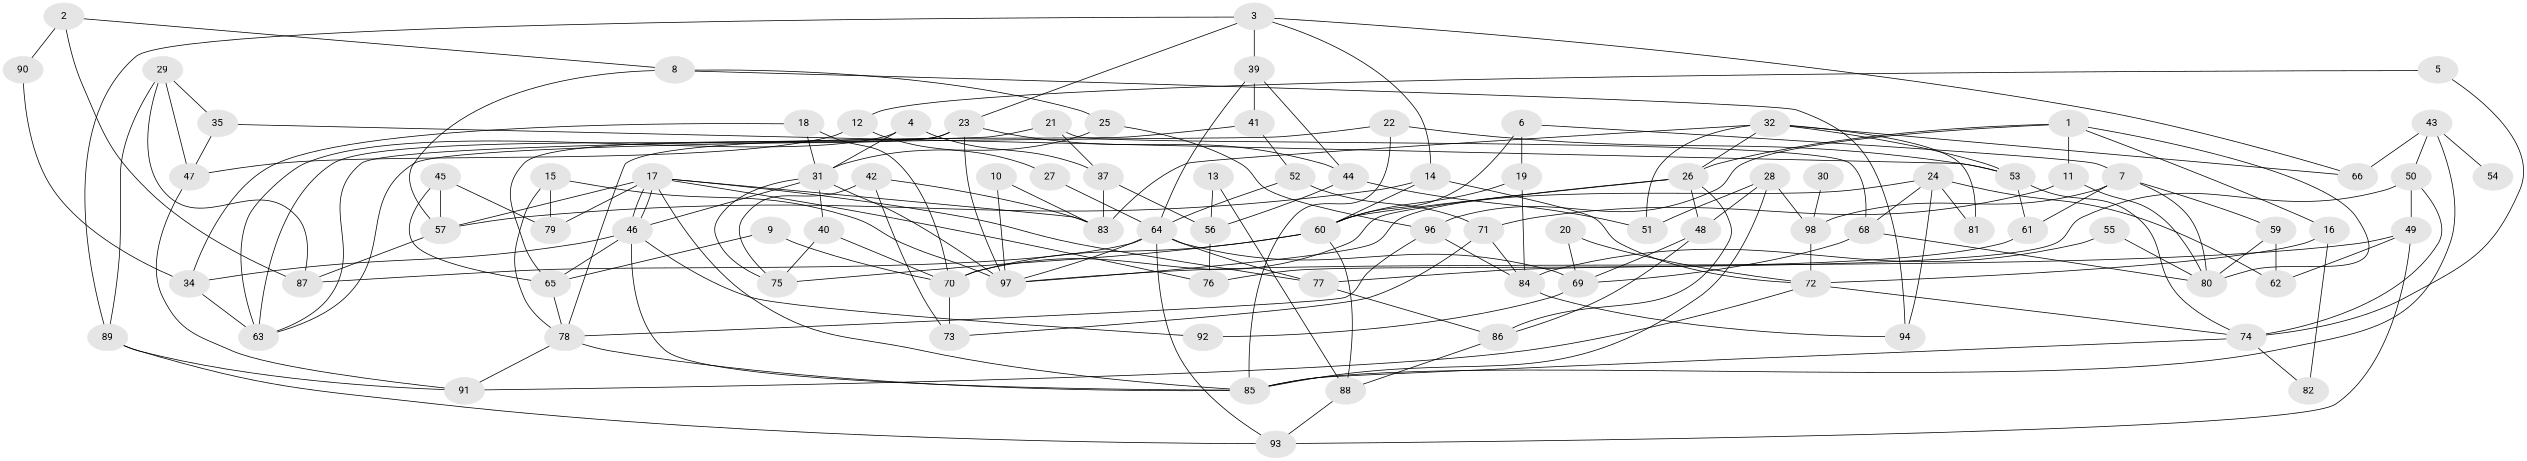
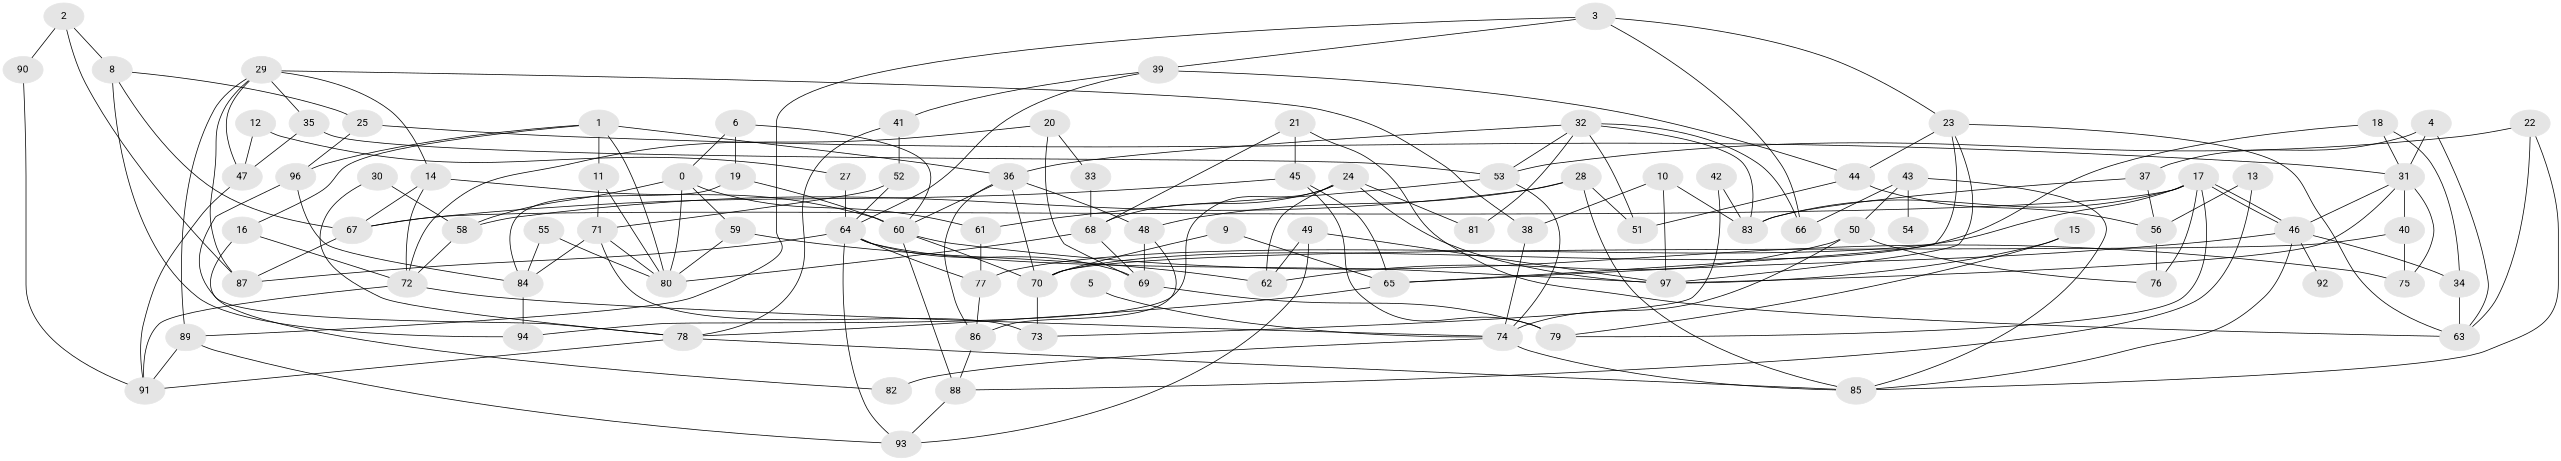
edge "3" -- "14": now "29" -- "14"
edge "5" -- "12": removed
edge "21" -- "37": now "21" -- "45"
node "33": added
node "26": label "26" -> "36"
node "7": label "7" -> "0"
edge "90" -- "34": now "90" -- "91"
edge "50" -- "49": now "50" -- "62"
edge "42" -- "75": removed
node "57": label "57" -> "67"
node "38": added
node "98": label "98" -> "58"
edge "71" -- "80": added
edge "15" -- "78": now "30" -- "78"
edge "69" -- "92": now "69" -- "79"
edge "17" -- "85": removed
